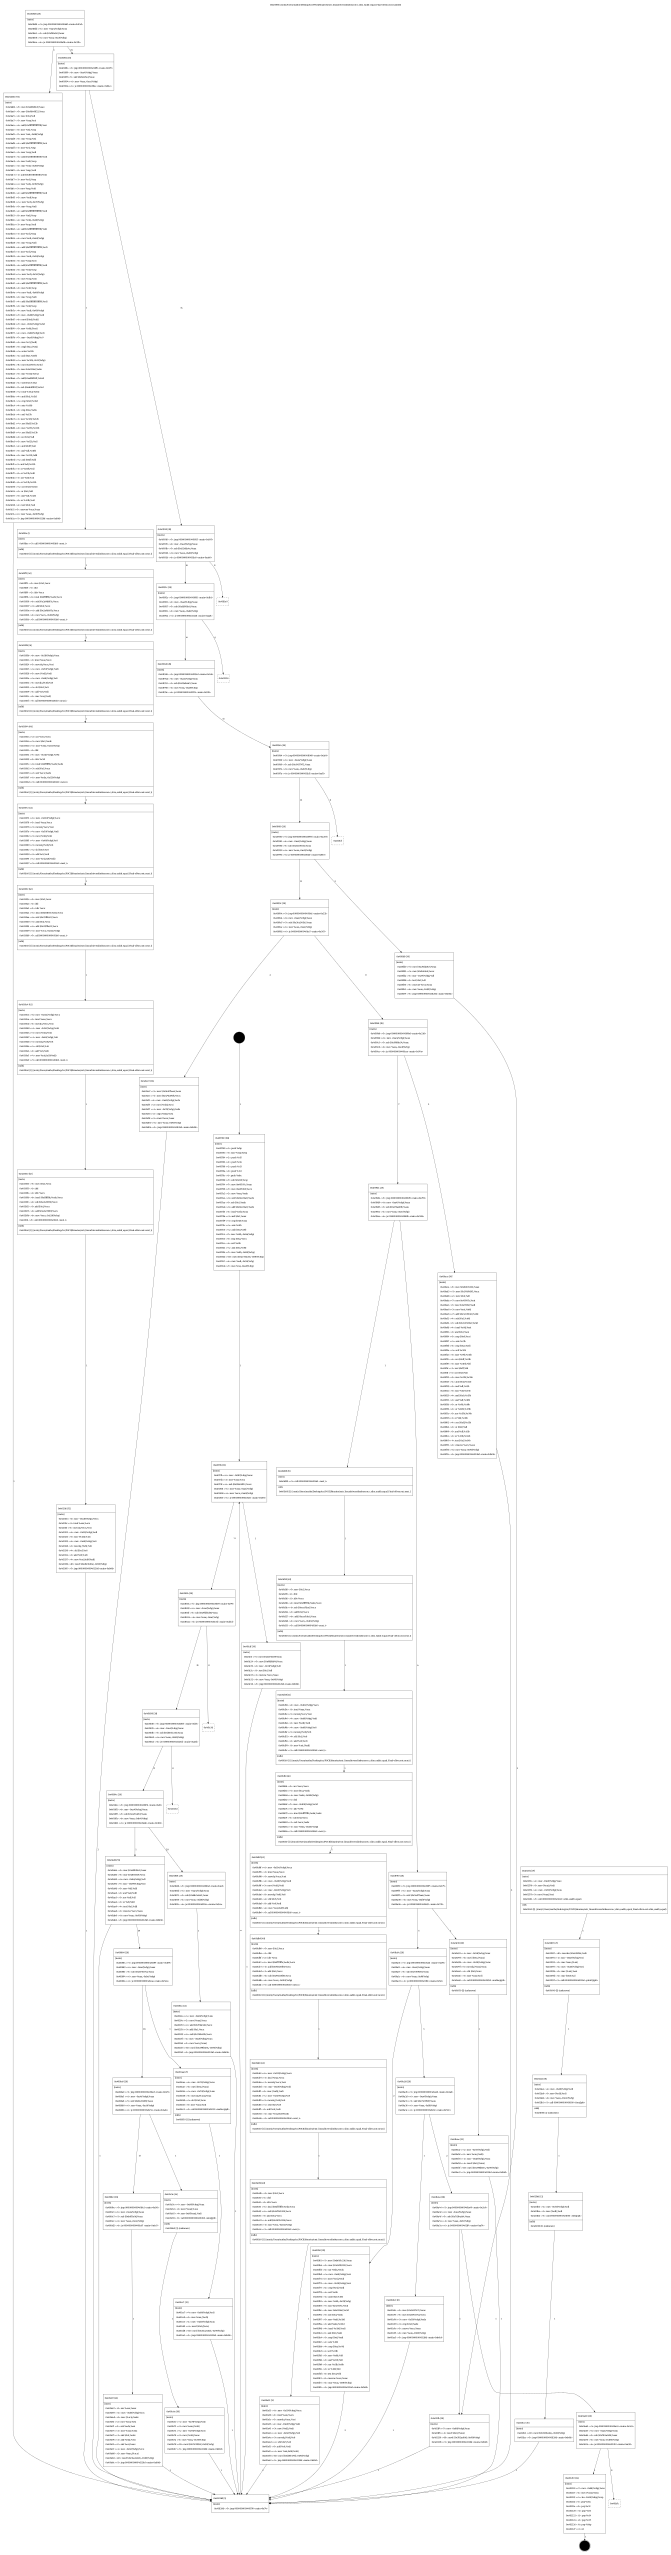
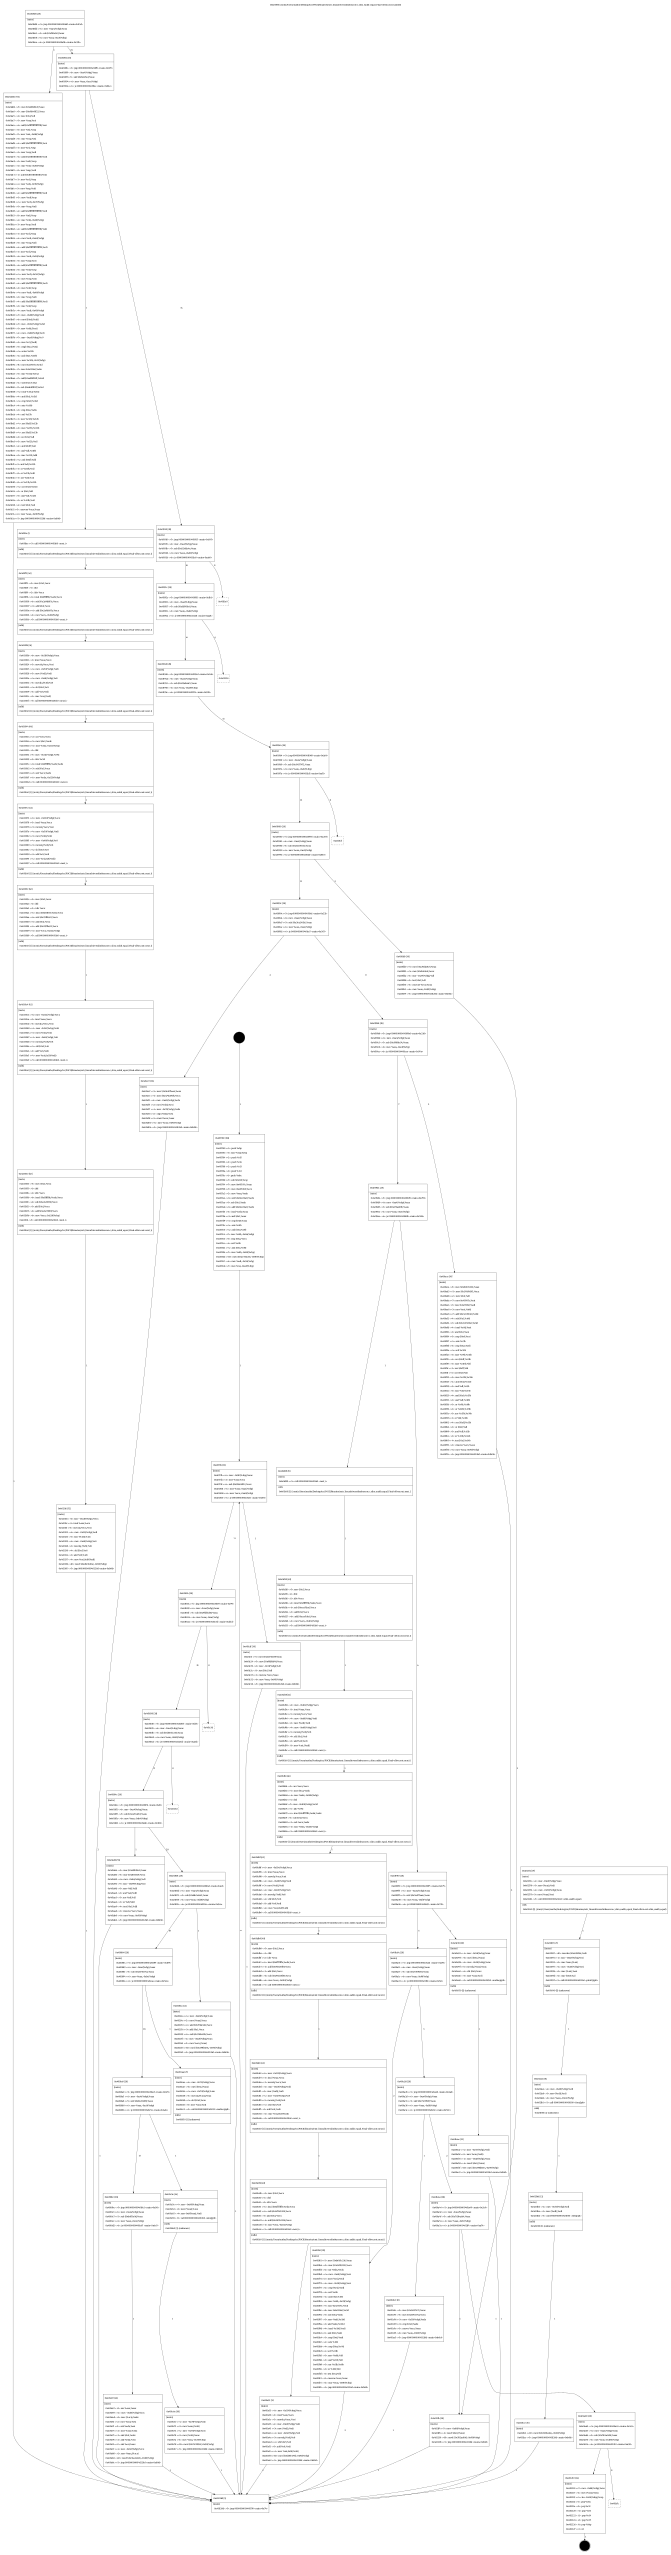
edge "0x401a86 [53]" -> "0x401884 [28]": now "0x401868 [28]" -> "0x401884 [28]"
node "0x401cc7 [32]": removed
